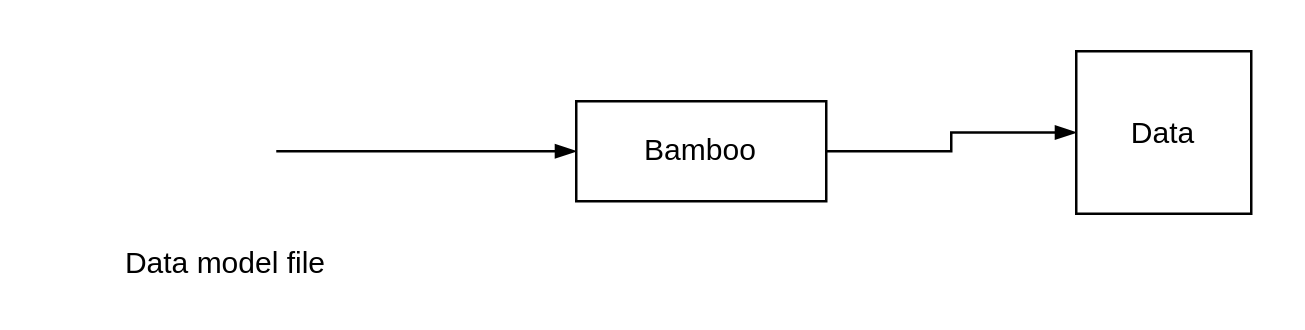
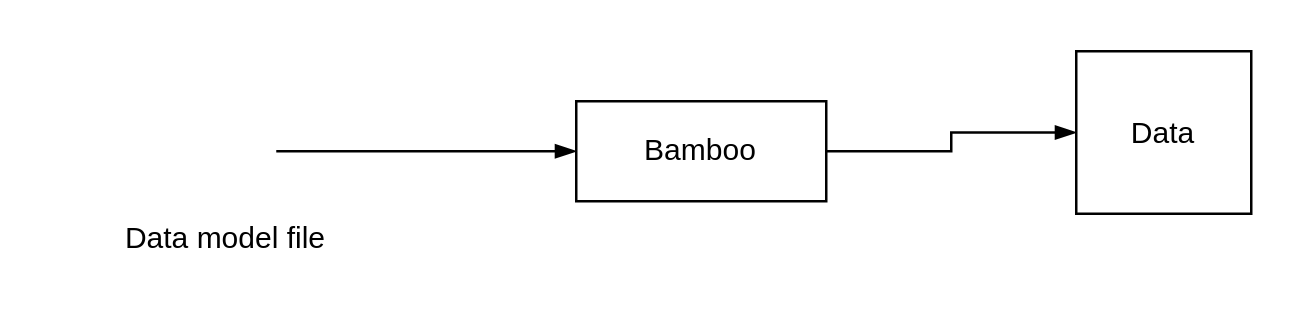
node "Data model file": moved (226, 264) -> (226, 239)
